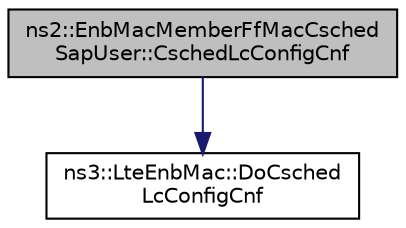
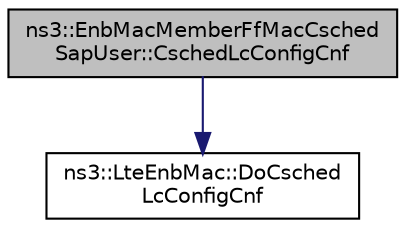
node "ns2::EnbMacMemberFfMacCsched SapUser::CschedLcConfigCnf": label "ns2::EnbMacMemberFfMacCsched SapUser::CschedLcConfigCnf" -> "ns3::EnbMacMemberFfMacCsched SapUser::CschedLcConfigCnf"
